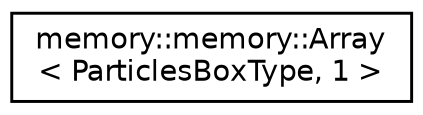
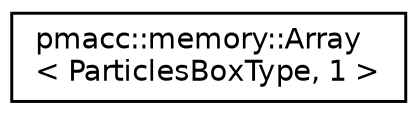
node "memory::memory::Array < ParticlesBoxType, 1 >": label "memory::memory::Array < ParticlesBoxType, 1 >" -> "pmacc::memory::Array < ParticlesBoxType, 1 >"
